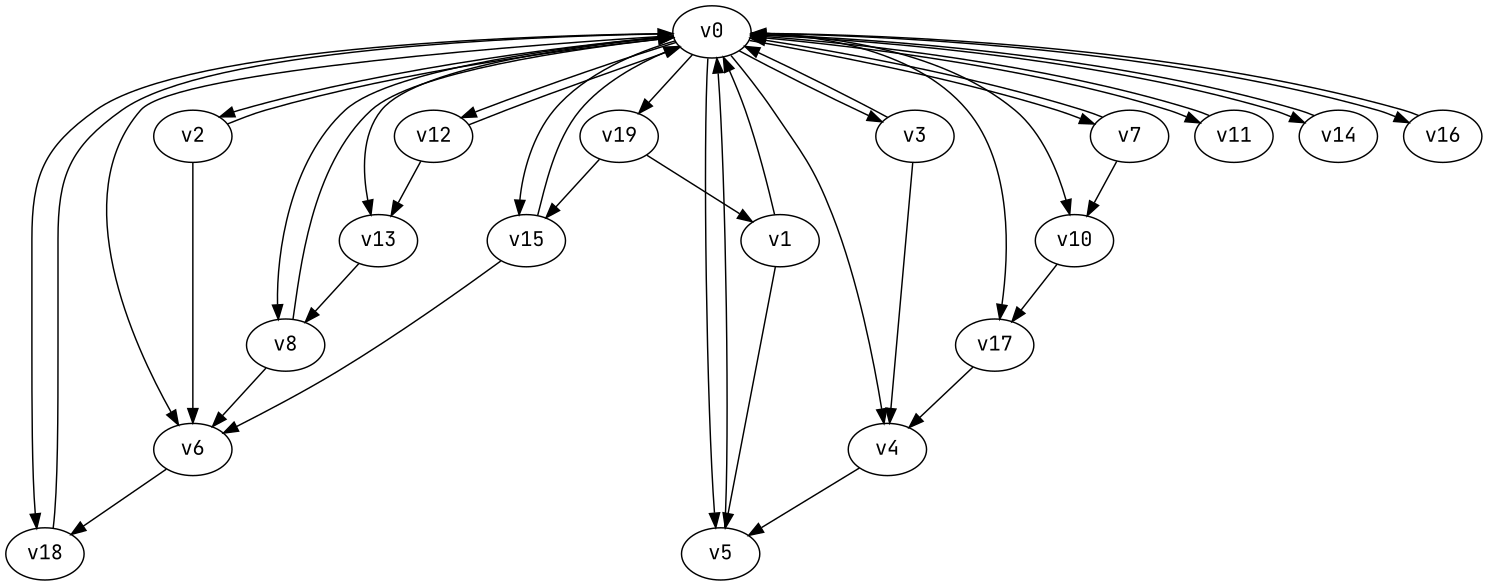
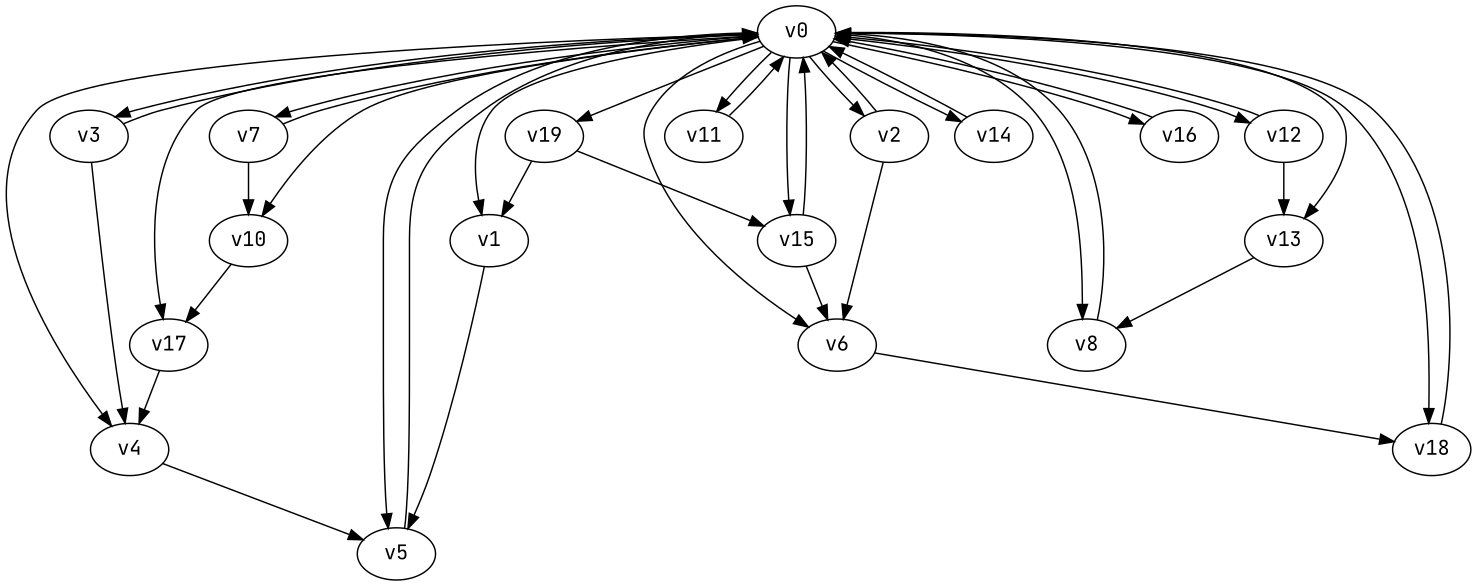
edge "v1" -> "v0": reversed
edge "v8" -> "v6": removed
